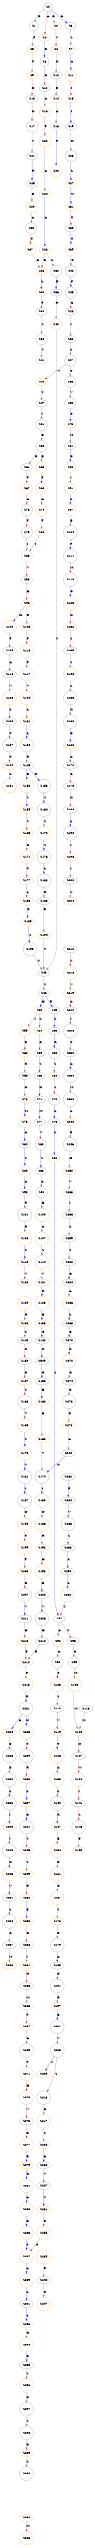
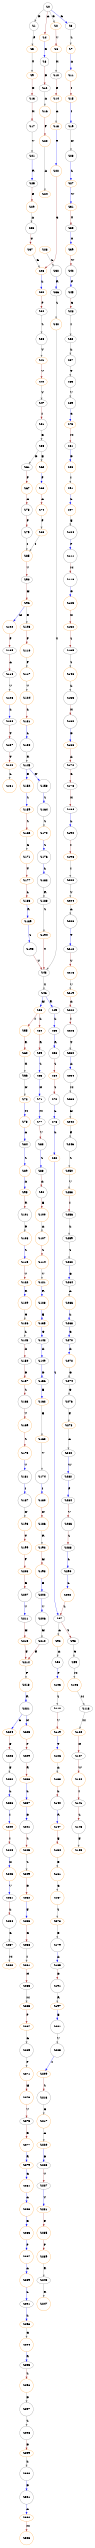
edge "S24" -> "S28": removed, label "A"
edge "S28" -> "S26": now "S22" -> "S26"
edge "S39" -> "S42": label "C" -> "W"
edge "S36" -> "S40": label "N" -> "S"
edge "S57" -> "S44": now "S41" -> "S44"
edge "S188" -> "S194": label "R" -> "S"
node "S208": added
edge "S238" -> "S242": label "L" -> "H"
edge "S246" -> "S250": label "H" -> "S"
edge "S122" -> "S129": added, label "R"
node "S549": label "S549" -> "S149"
edge "S169" -> "S175": color blue -> brown
edge "S280" -> "S174": now "S280" -> "S282"
edge "S106" -> "S120": now "S106" -> "S113"
node "S173": label "S173" -> "S573"
edge "S205" -> "S213": now "S209" -> "S213"
edge "S217" -> "S220": label "S" -> "A"
edge "S235" -> "S287": now "S235" -> "S239"
node "S301": added
